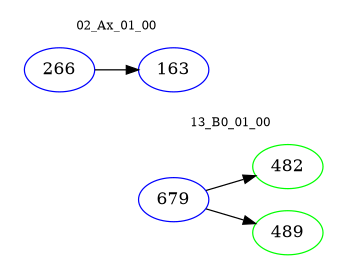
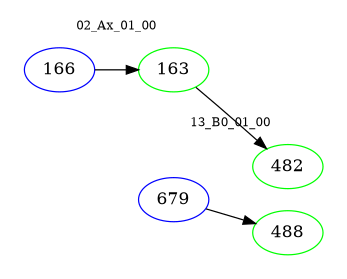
node "266": label "266" -> "166"
node "163": color blue -> green
edge "679" -> "482": now "163" -> "482"
node "489": label "489" -> "488"
